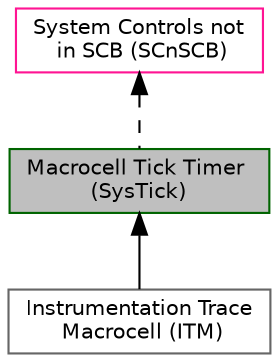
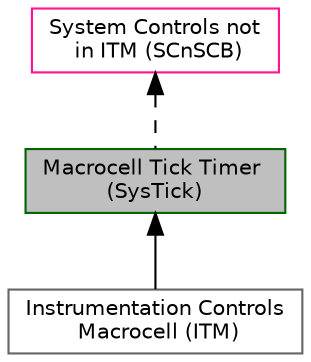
node "System Controls not in SCB (SCnSCB)": label "System Controls not in SCB (SCnSCB)" -> "System Controls not in ITM (SCnSCB)"
node "Instrumentation Trace Macrocell (ITM)": label "Instrumentation Trace Macrocell (ITM)" -> "Instrumentation Controls Macrocell (ITM)"
